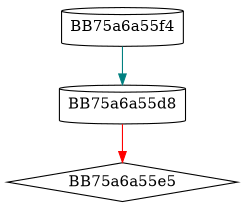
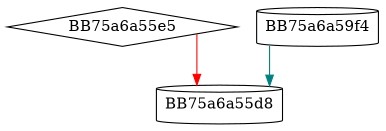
node "BB75a6a55f4": label "BB75a6a55f4" -> "BB75a6a59f4"
edge "BB75a6a55d8" -> "BB75a6a55e5": reversed
